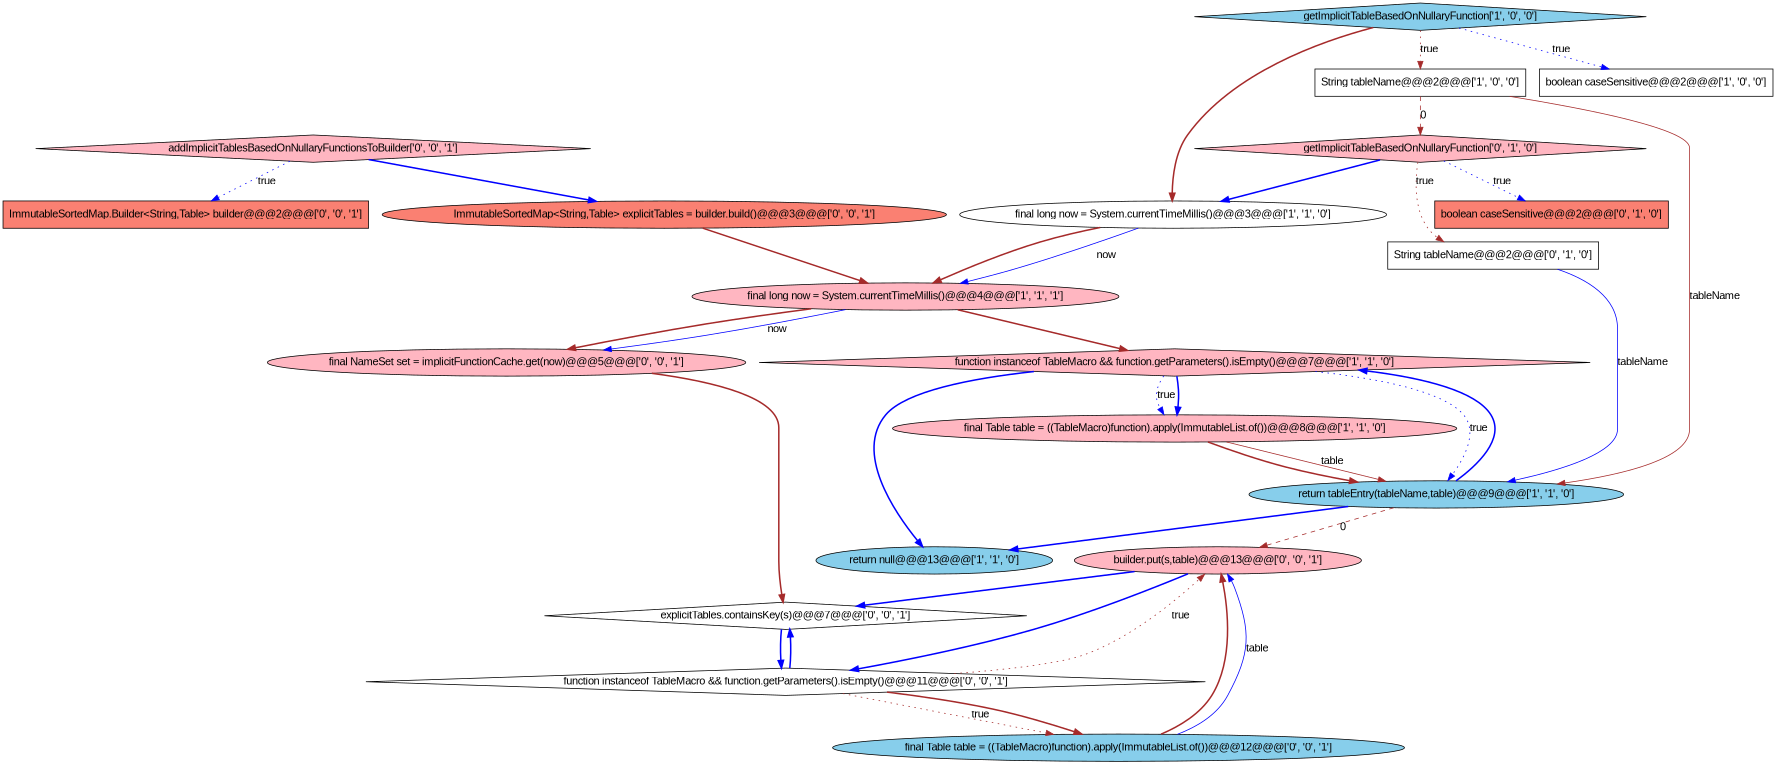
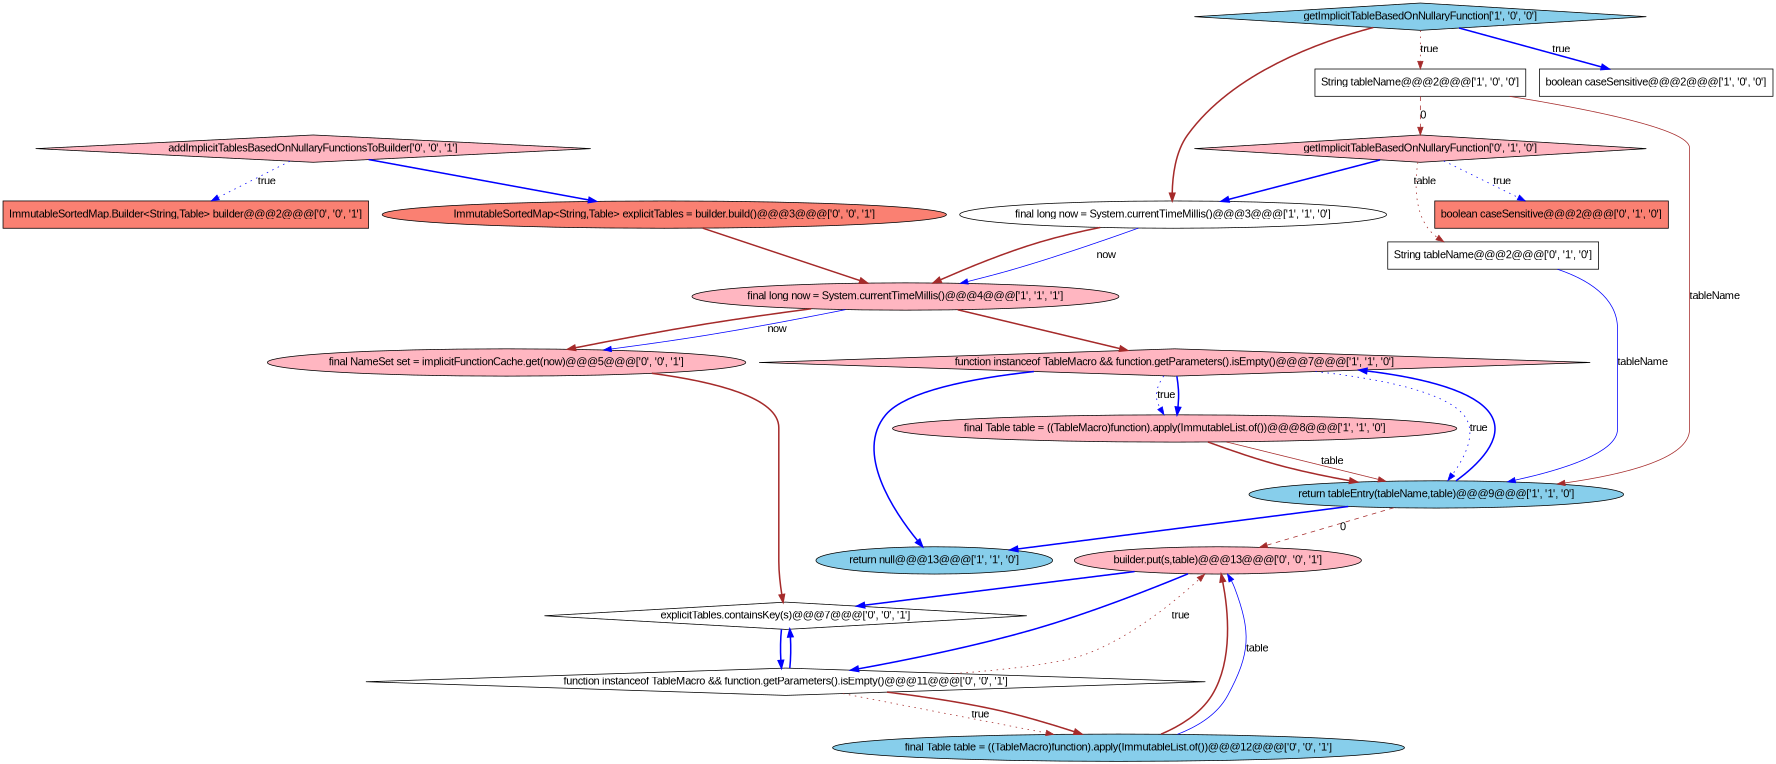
edge "getImplicitTableBasedOnNullaryFunction['1', '0', '0']" -> "boolean caseSensitive@@@2@@@['1', '0', '0']": style dotted -> bold
edge "getImplicitTableBasedOnNullaryFunction['0', '1', '0']" -> "String tableName@@@2@@@['0', '1', '0']": label "true" -> "table"
